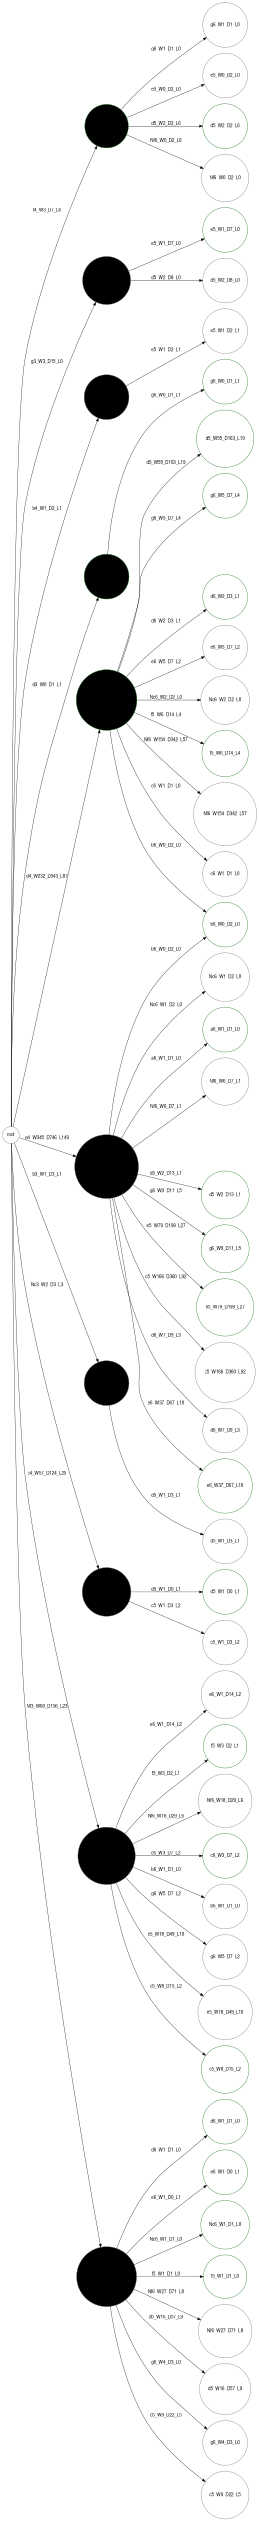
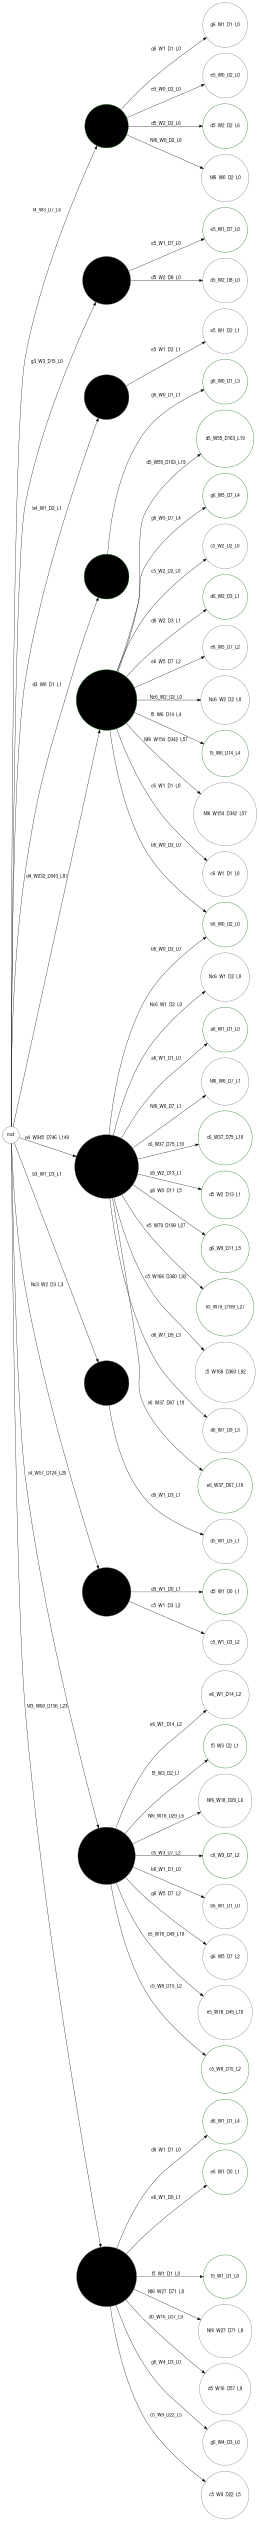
node "g6_W0_D1_L1": label "g6_W0_D1_L1" -> "g6_W0_D1_L3"
node "c5_W2_D2_L0": added
node "c6_W37_D75_L10": added
node "d6_W1_D1_L0": label "d6_W1_D1_L0" -> "d6_W1_D1_L4"
node "Nc6_W1_D1_L0": removed
